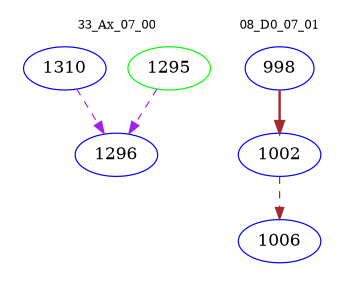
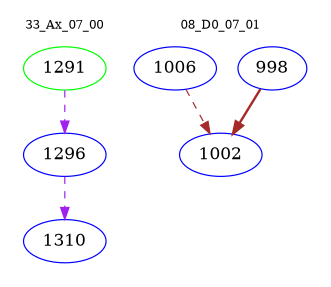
node "1295": label "1295" -> "1291"
edge "1310" -> "1296": reversed
edge "1002" -> "1006": reversed
